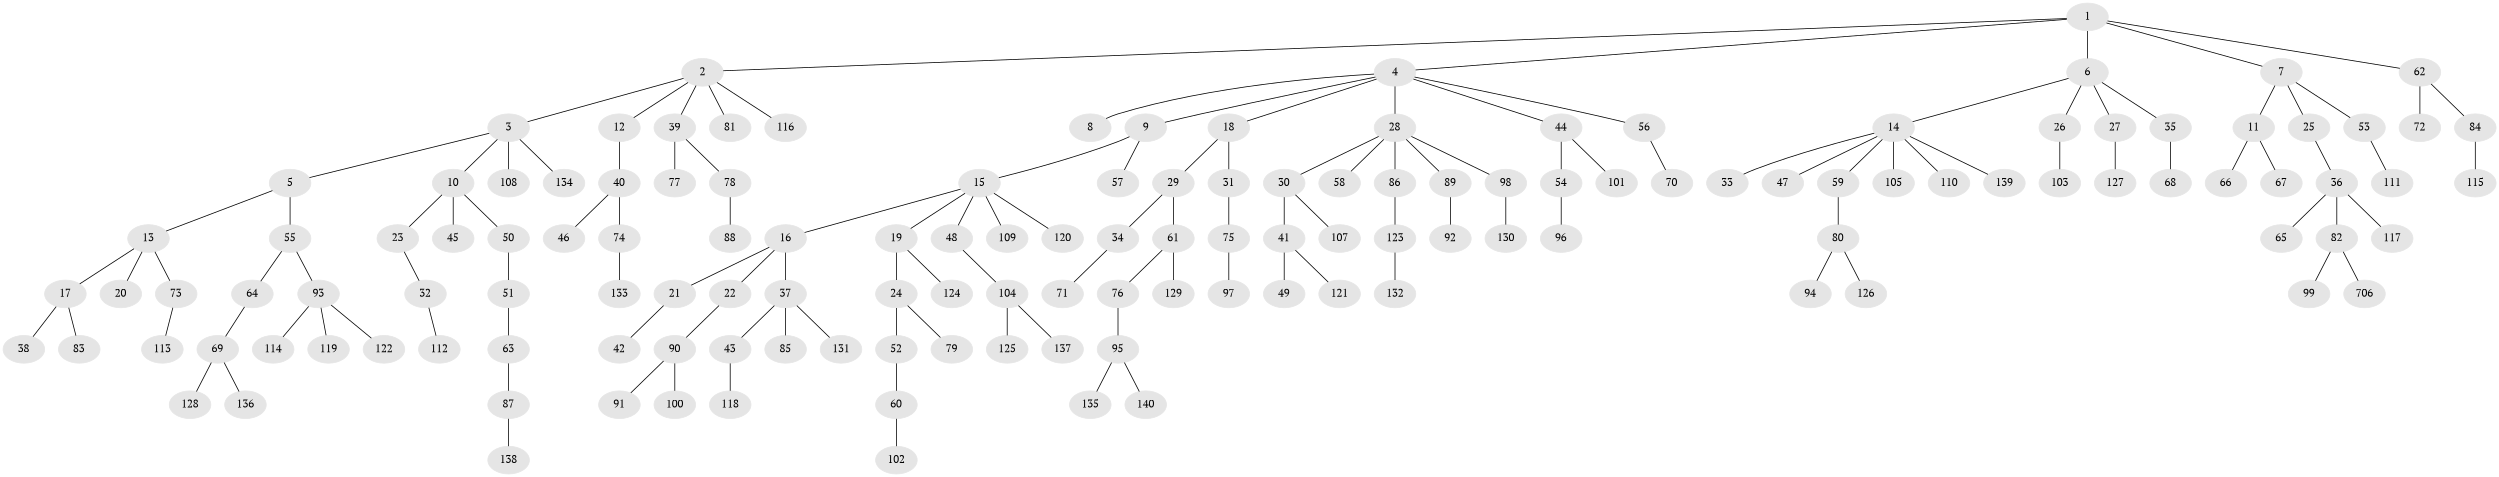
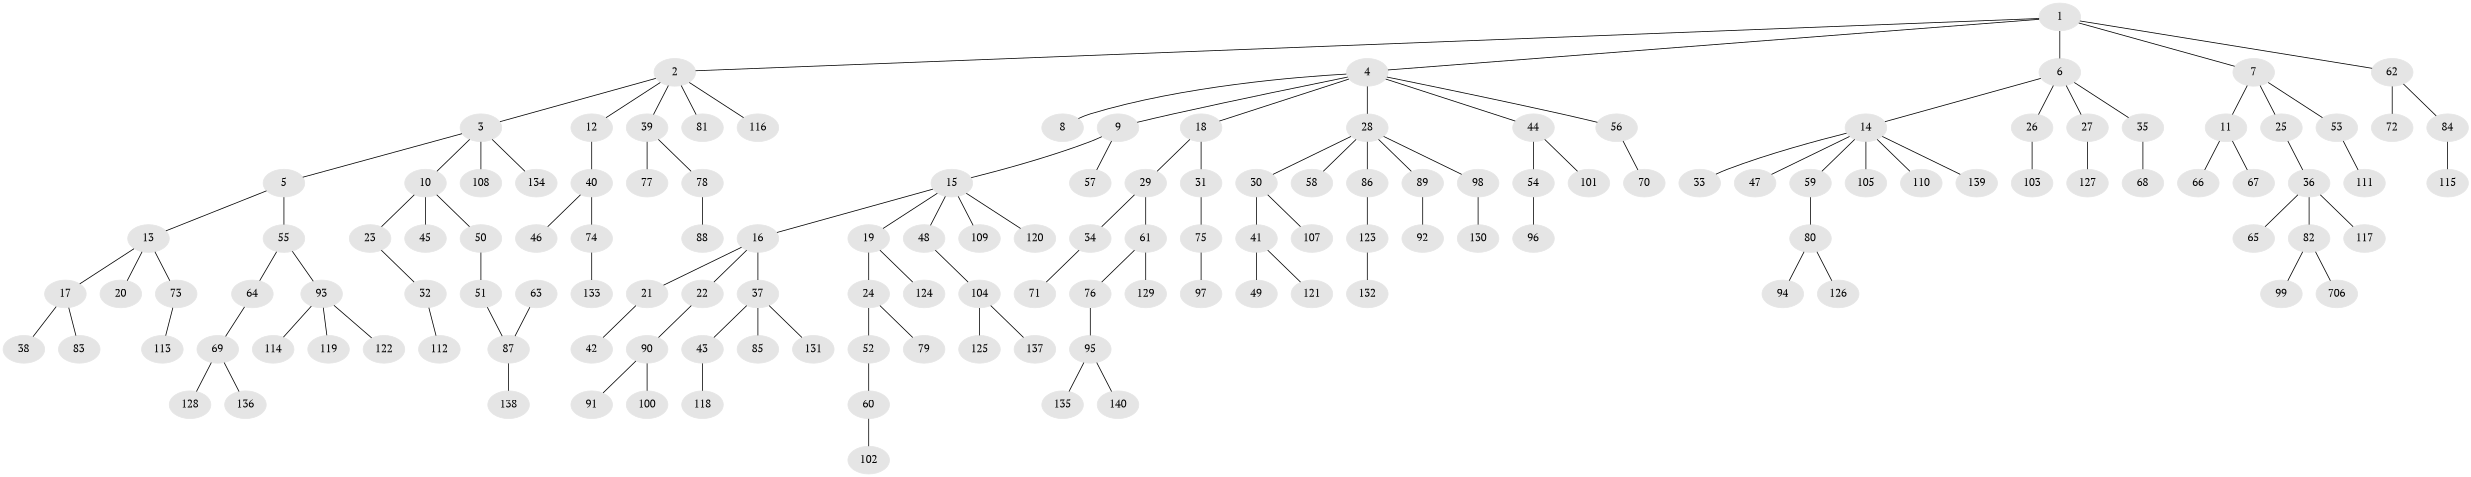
edge "51" -- "63": now "51" -- "87"
